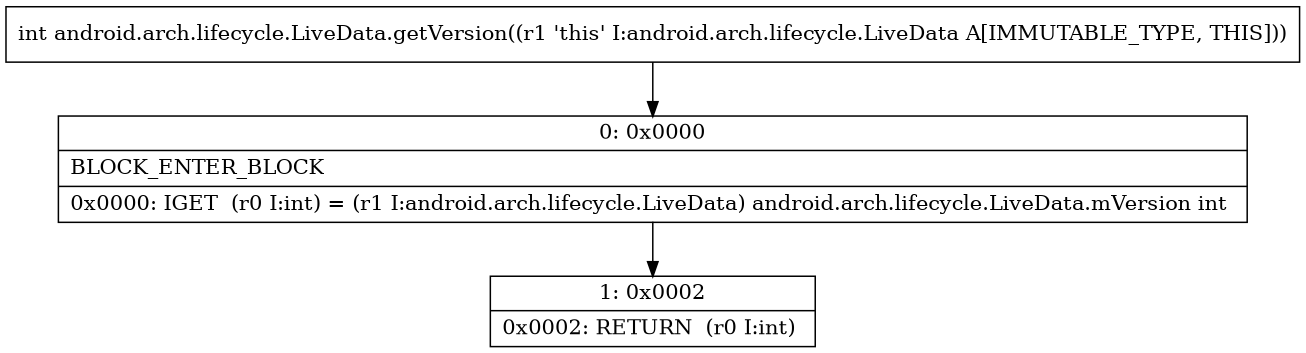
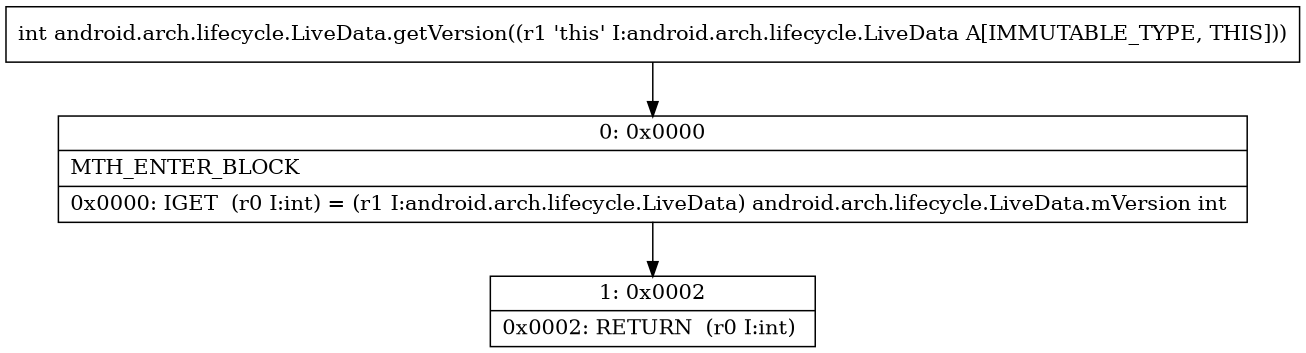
node "0: 0x0000": text "BLOCK_ENTER_BLOCK" -> "MTH_ENTER_BLOCK"
